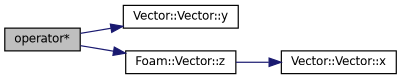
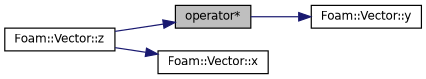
node "Vector::Vector::y": label "Vector::Vector::y" -> "Foam::Vector::y"
edge "operator*" -> "Foam::Vector::z": reversed
node "Vector::Vector::x": label "Vector::Vector::x" -> "Foam::Vector::x"
